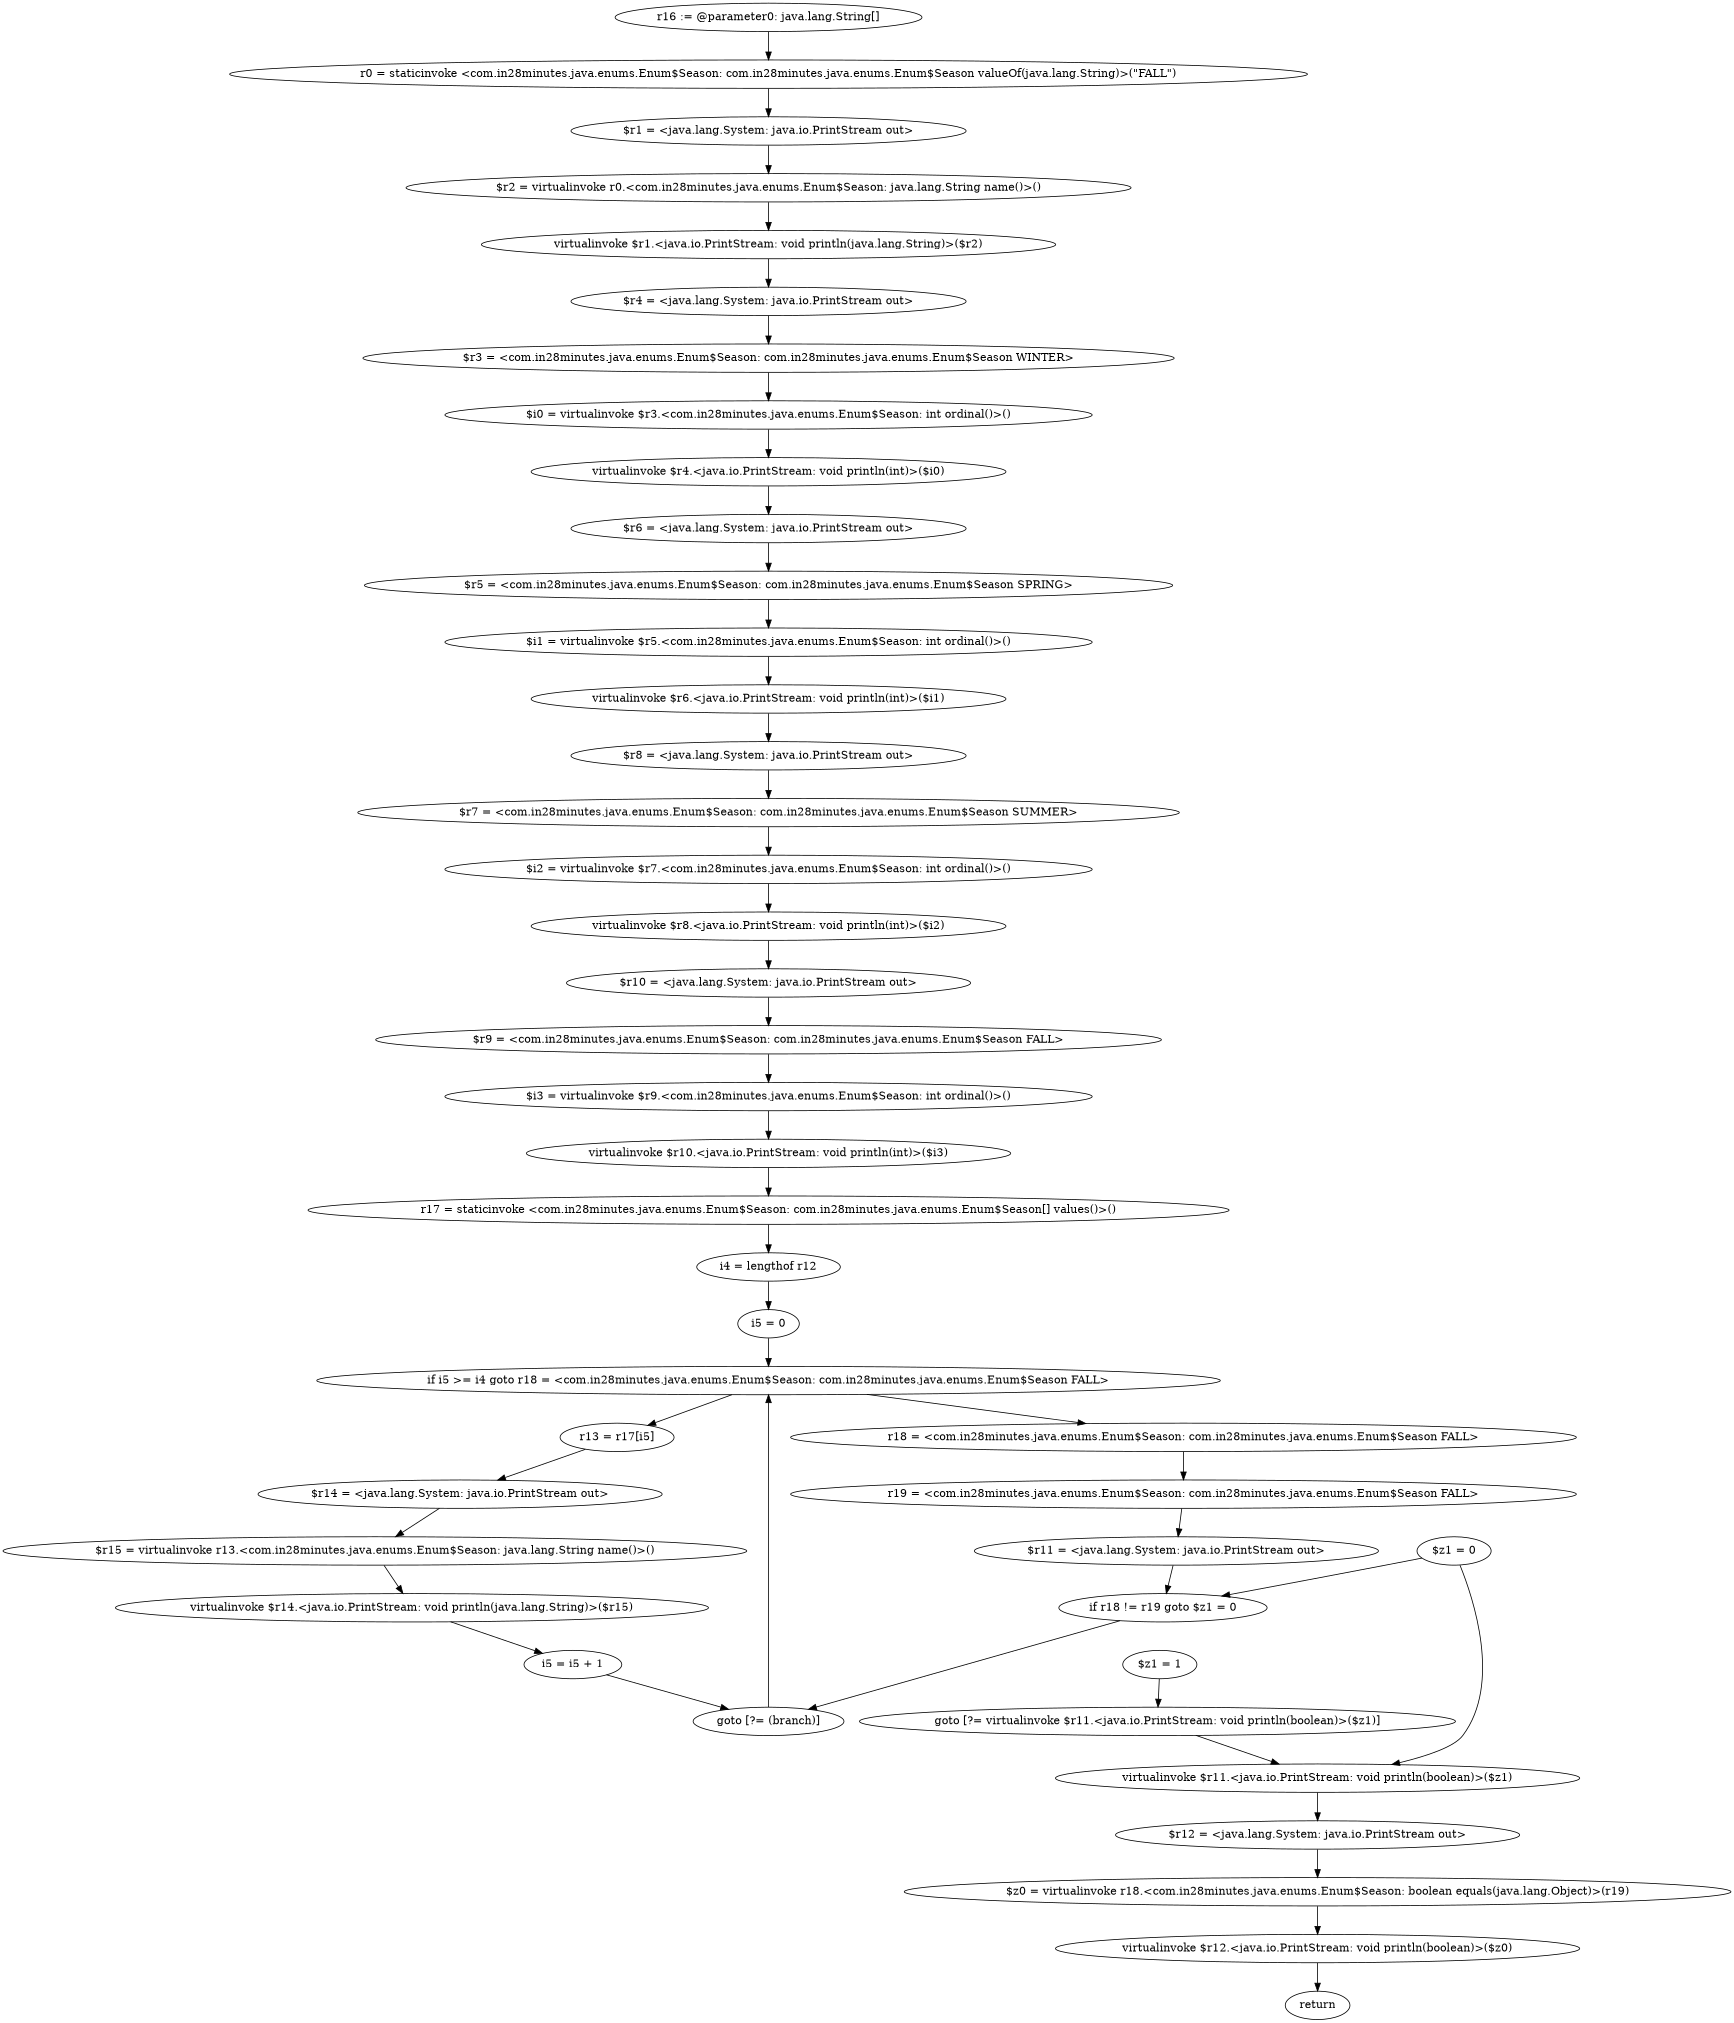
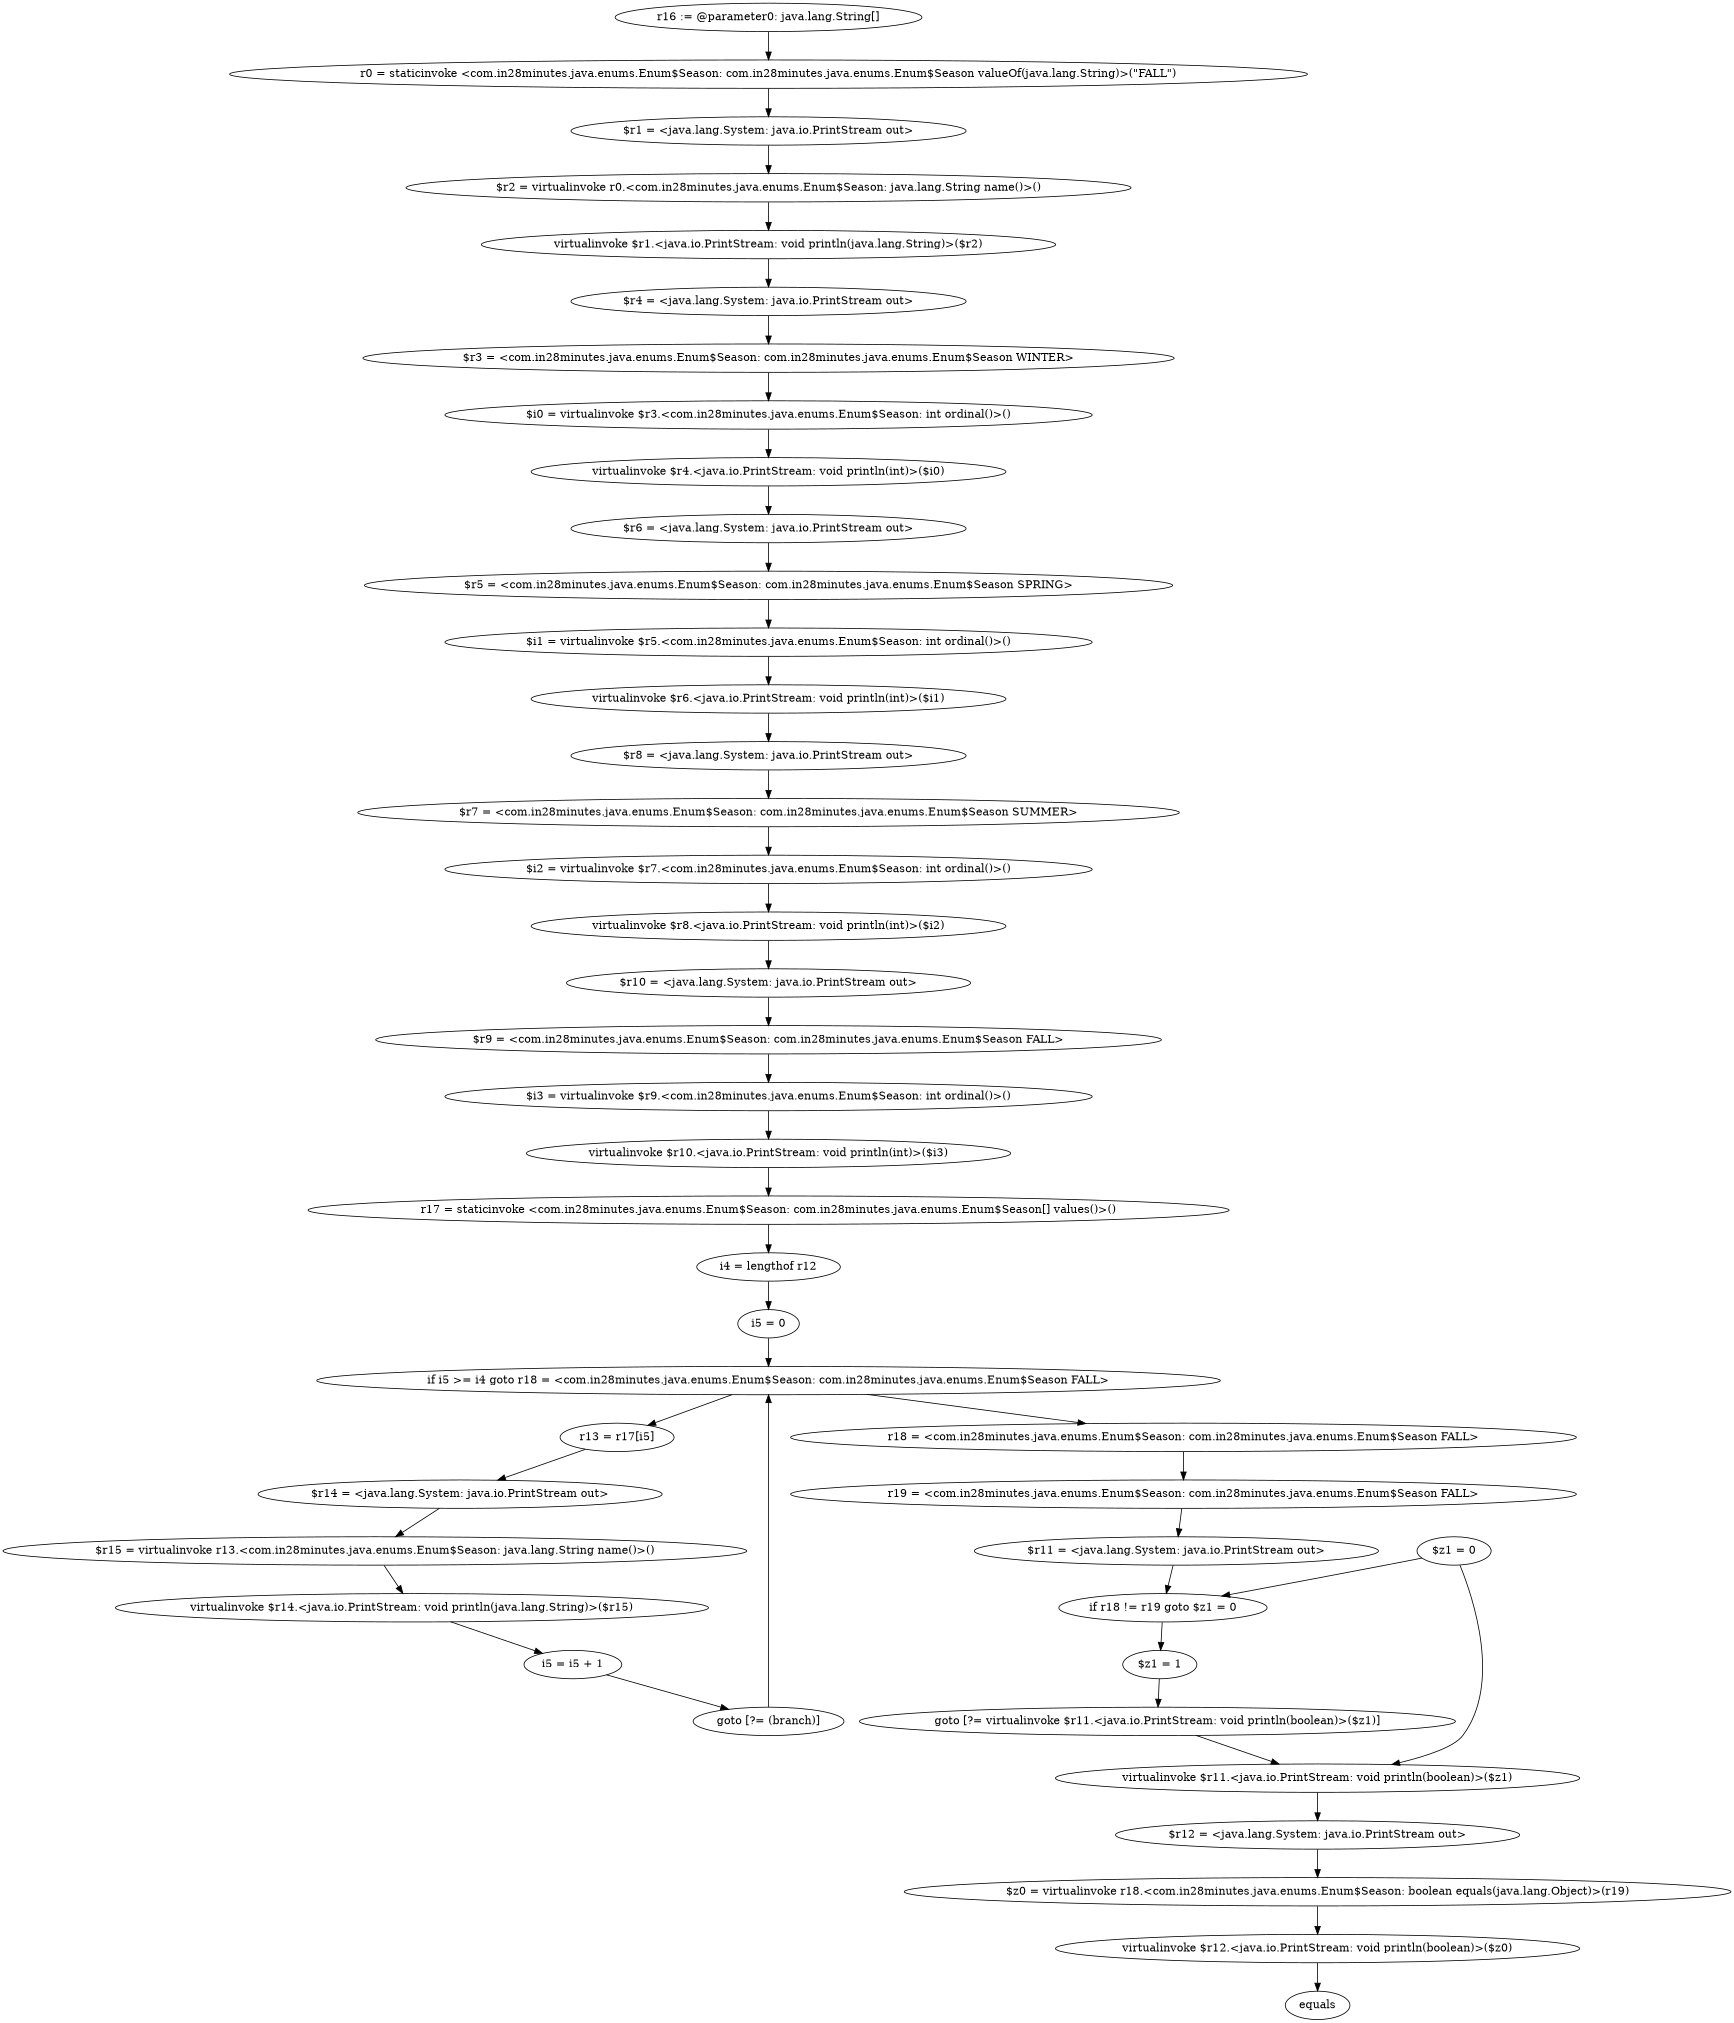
edge "if r18 != r19 goto $z1 = 0" -> "goto [?= (branch)]": now "if r18 != r19 goto $z1 = 0" -> "$z1 = 1"
node "return": label "return" -> "equals"
